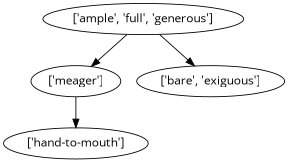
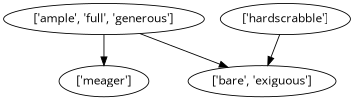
node "['hardscrabble']": added
node "['hand-to-mouth']": removed
